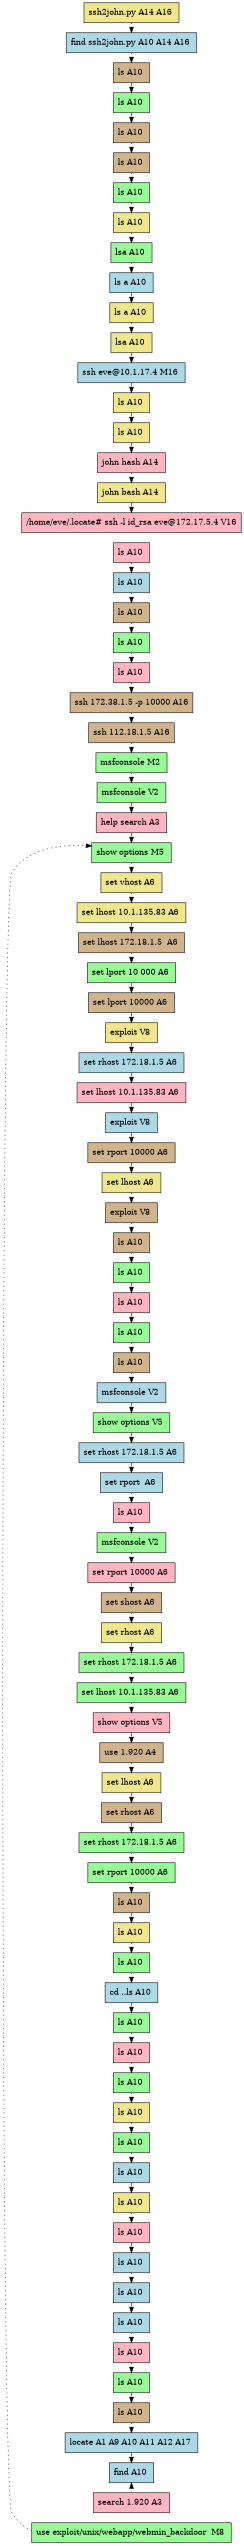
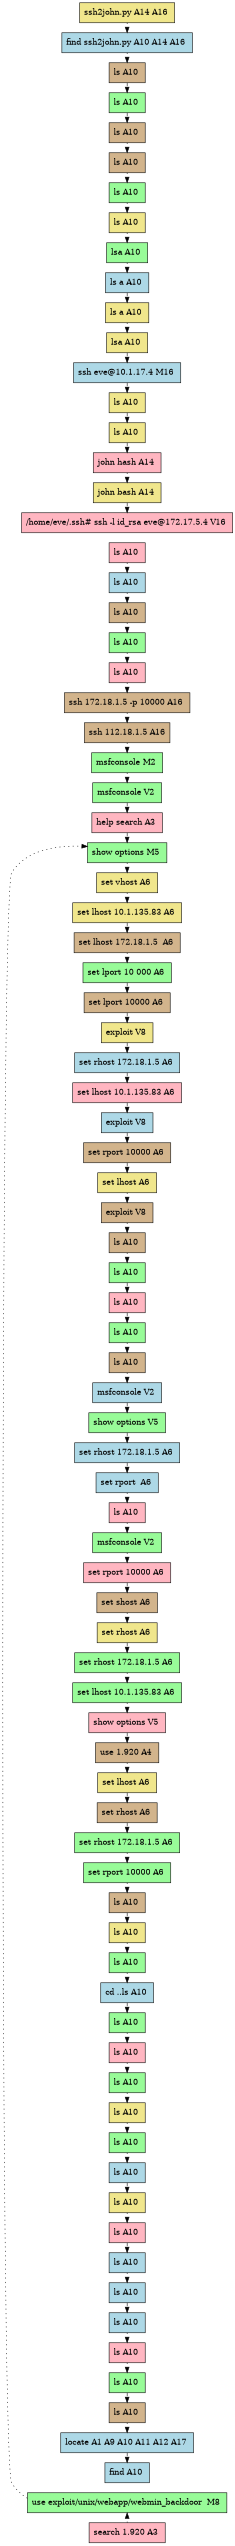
node "/home/eve/.locate# ssh -l id_rsa eve@172.17.5.4 V16": label "/home/eve/.locate# ssh -l id_rsa eve@172.17.5.4 V16" -> "/home/eve/.ssh# ssh -l id_rsa eve@172.17.5.4 V16"
node "ssh 172.38.1.5 -p 10000 A16": label "ssh 172.38.1.5 -p 10000 A16" -> "ssh 172.18.1.5 -p 10000 A16"
edge "search 1.920 A3" -> "find A10": now "search 1.920 A3" -> "use exploit/unix/webapp/webmin_backdoor  M8"
